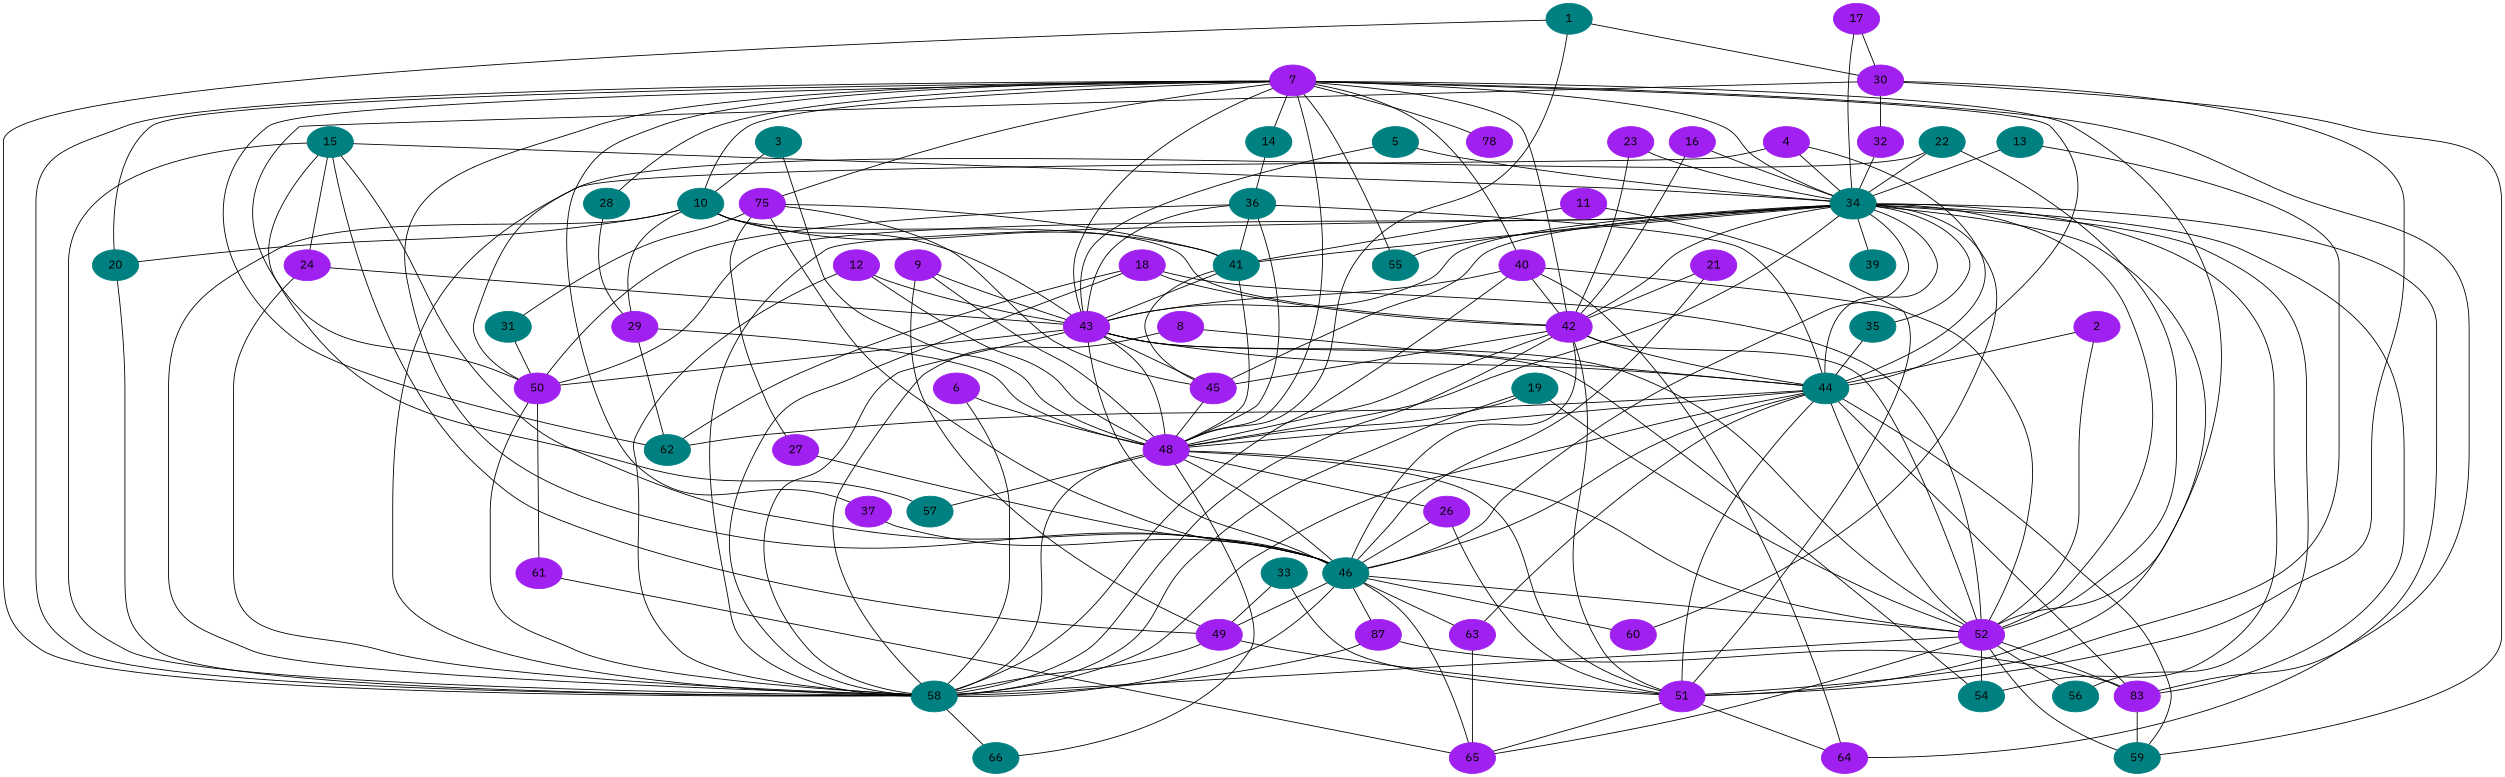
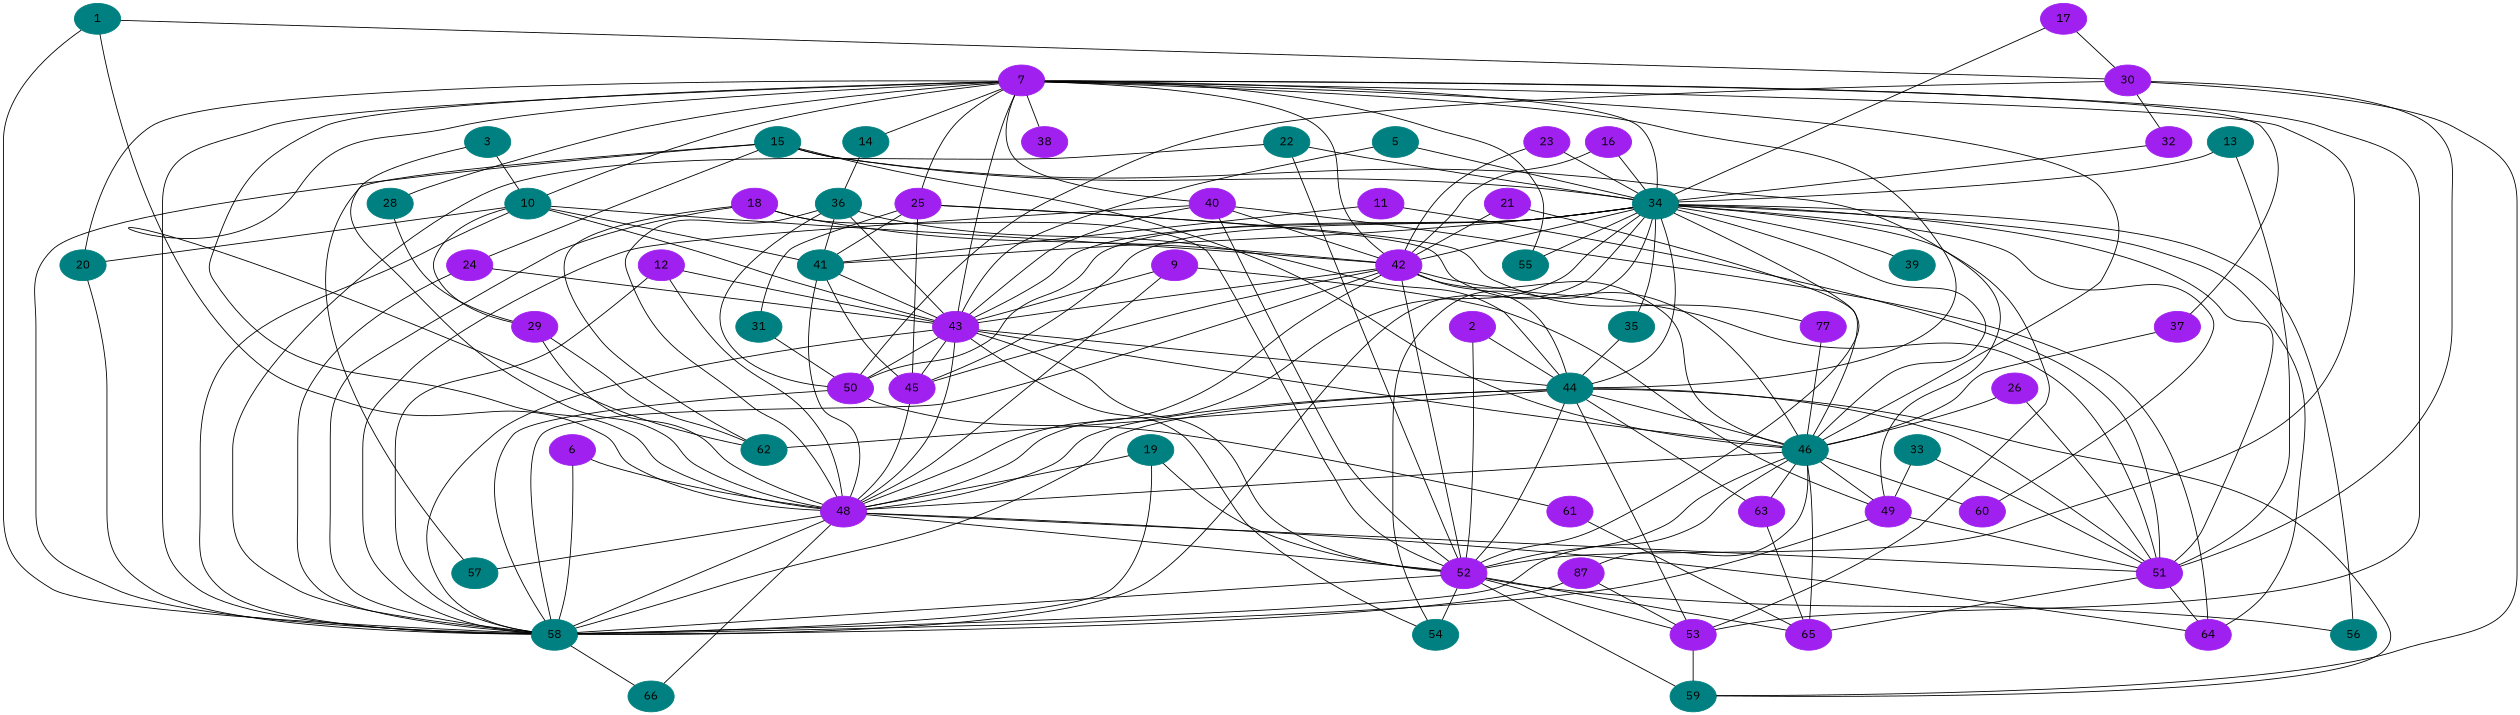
node "78": label "78" -> "38"
node "4": removed
node "75": label "75" -> "25"
edge "42" -- "43": added
node "8": removed
node "27": label "27" -> "77"
edge "48" -- "26": now "48" -- "64"
node "83": label "83" -> "53"
